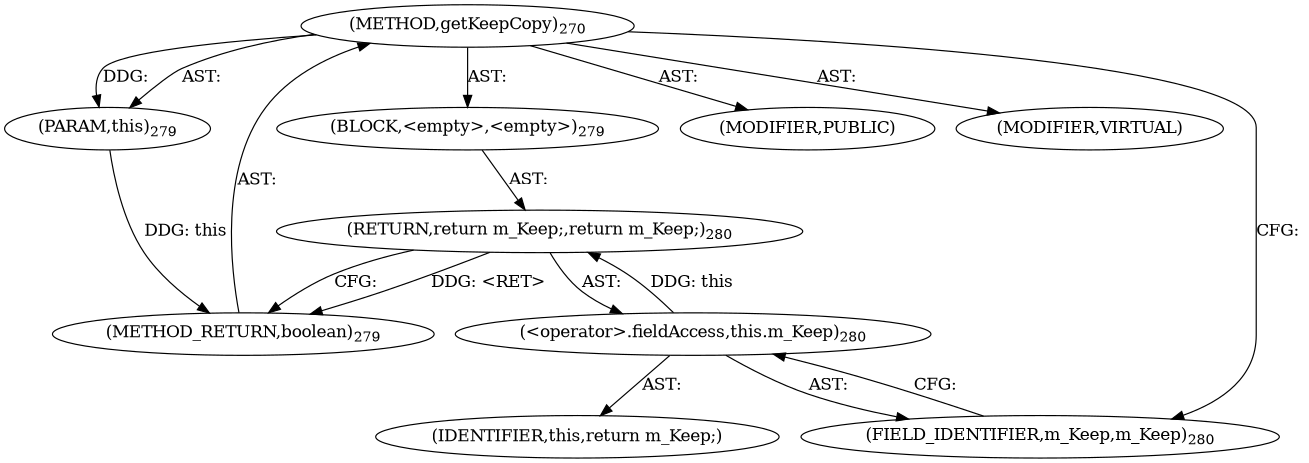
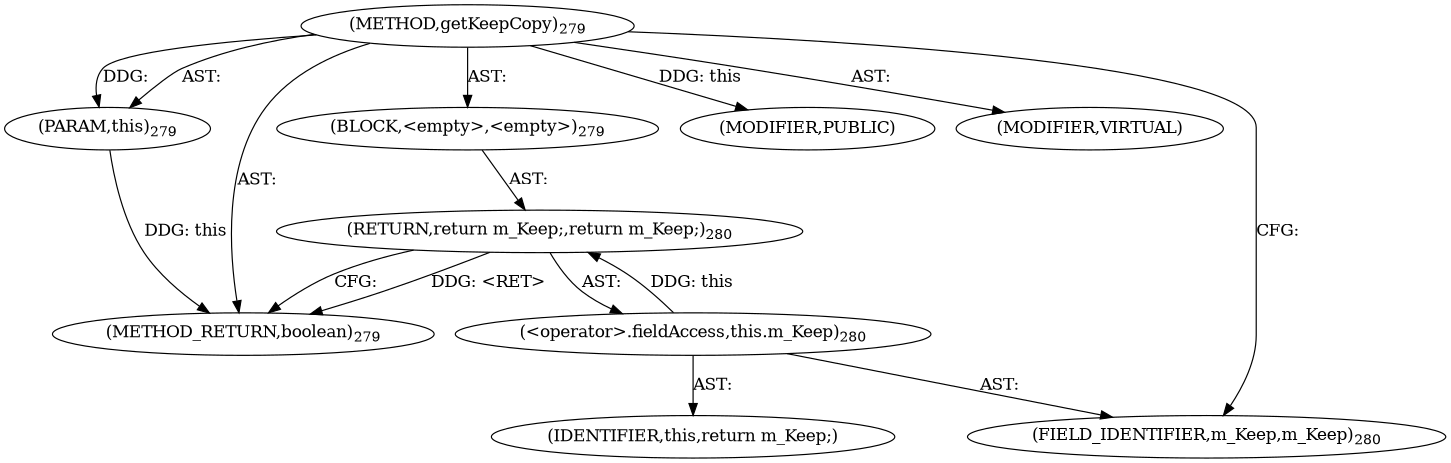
node "(METHOD,getKeepCopy)": text "270" -> "279"
edge "(METHOD,getKeepCopy)" -> "(MODIFIER,PUBLIC)": label "AST: " -> "DDG: this"
edge "(METHOD_RETURN,boolean)" -> "(METHOD,getKeepCopy)": reversed
edge "(FIELD_IDENTIFIER,m_Keep,m_Keep)" -> "(<operator>.fieldAccess,this.m_Keep)": removed, label "CFG:"
